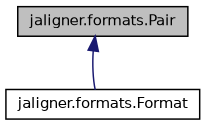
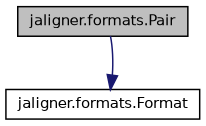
edge "jaligner.formats.Format" -> "jaligner.formats.Pair": reversed
